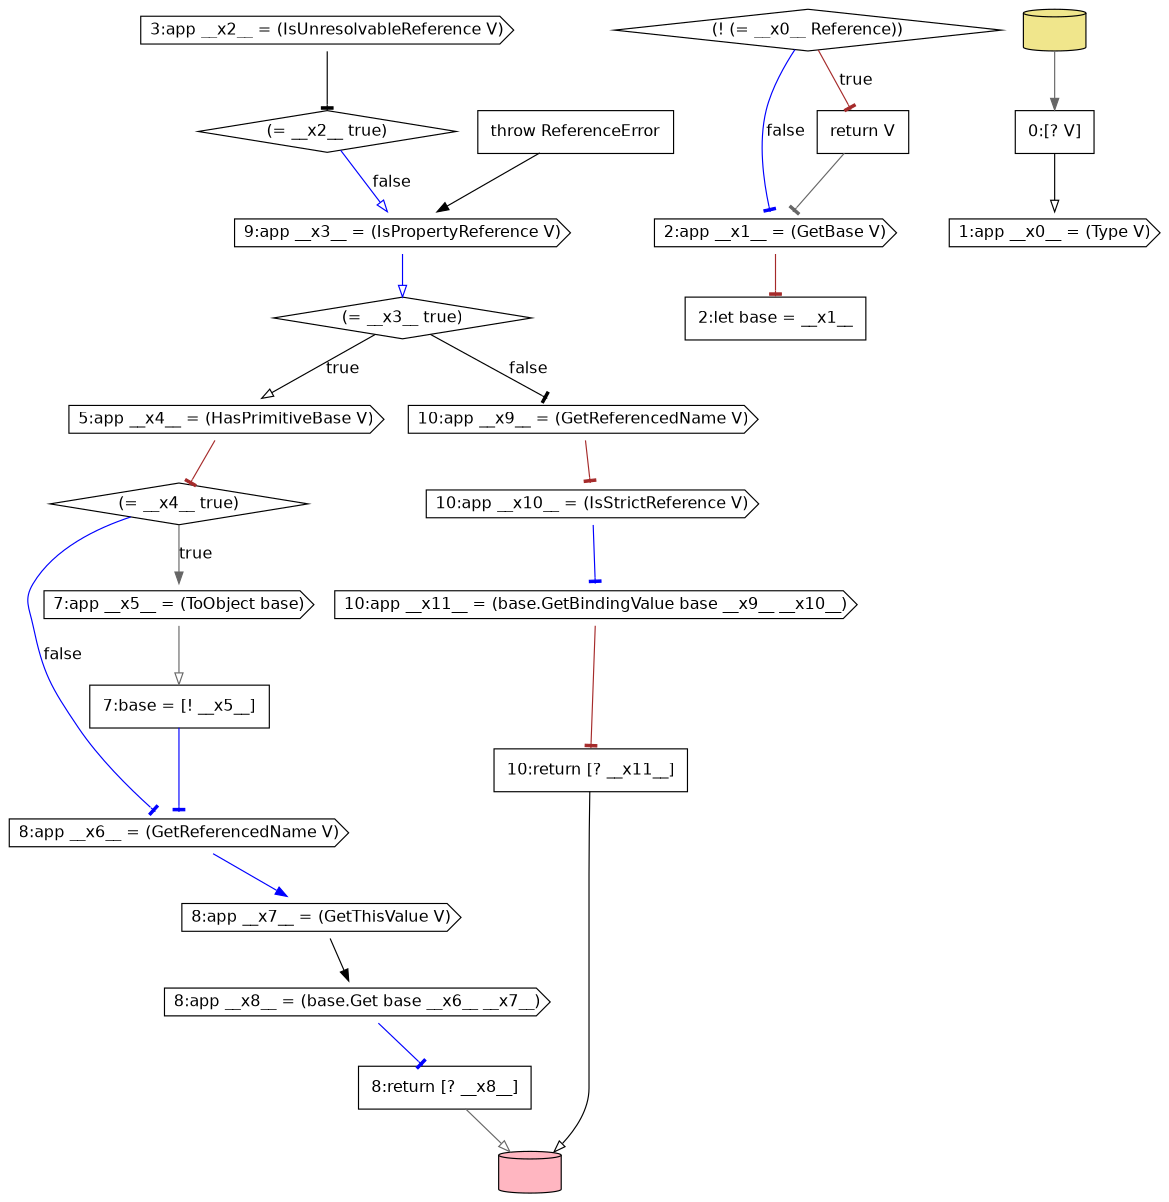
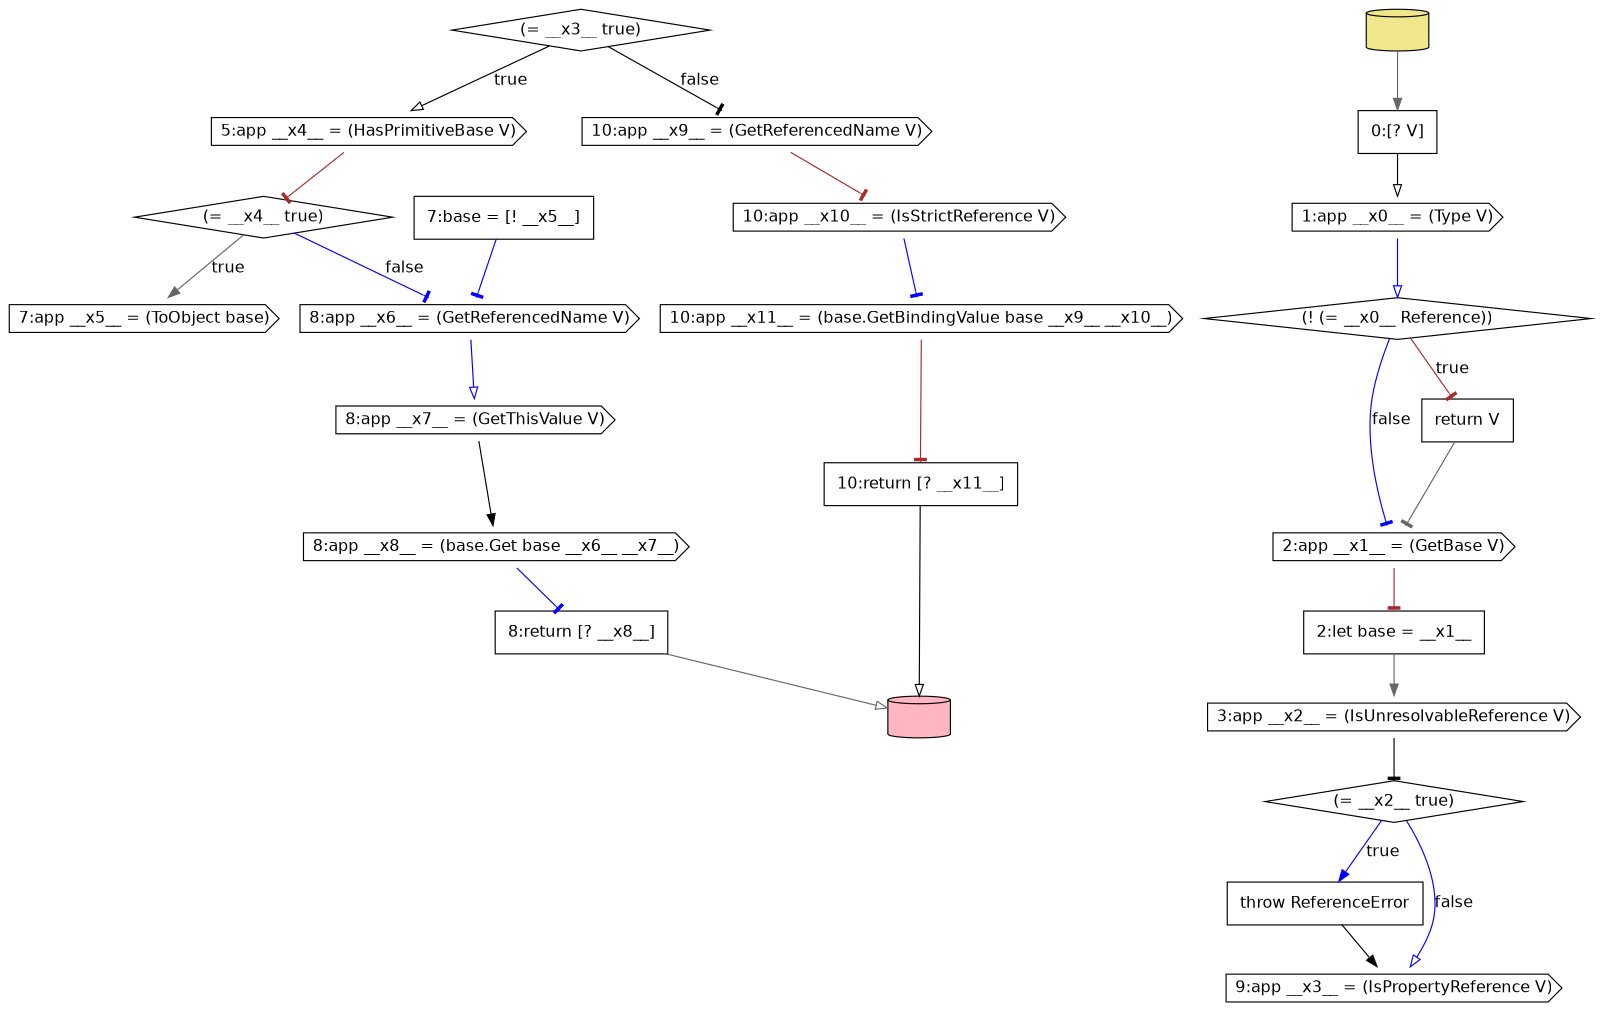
edge "1:app __x0__ = (Type V)" -> "(! (= __x0__ Reference))": added
edge "9:app __x3__ = (IsPropertyReference V)" -> "(= __x3__ true)": removed
edge "7:app __x5__ = (ToObject base)" -> "7:base = [! __x5__]": removed
edge "2:let base = __x1__" -> "3:app __x2__ = (IsUnresolvableReference V)": added
edge "(= __x2__ true)" -> "throw ReferenceError": added, label "true"
edge "8:app __x6__ = (GetReferencedName V)" -> "8:app __x7__ = (GetThisValue V)": arrowhead normal -> onormal
